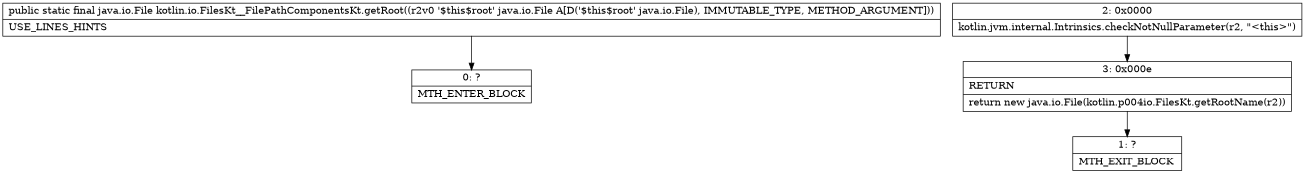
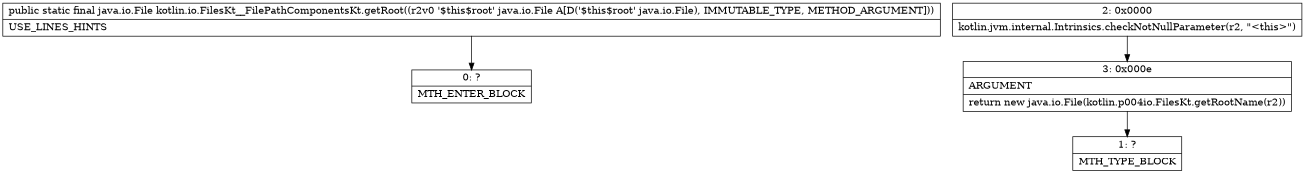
node "3: 0x000e": text "RETURN" -> "ARGUMENT"
node "1: ?": text "MTH_EXIT_BLOCK" -> "MTH_TYPE_BLOCK"
